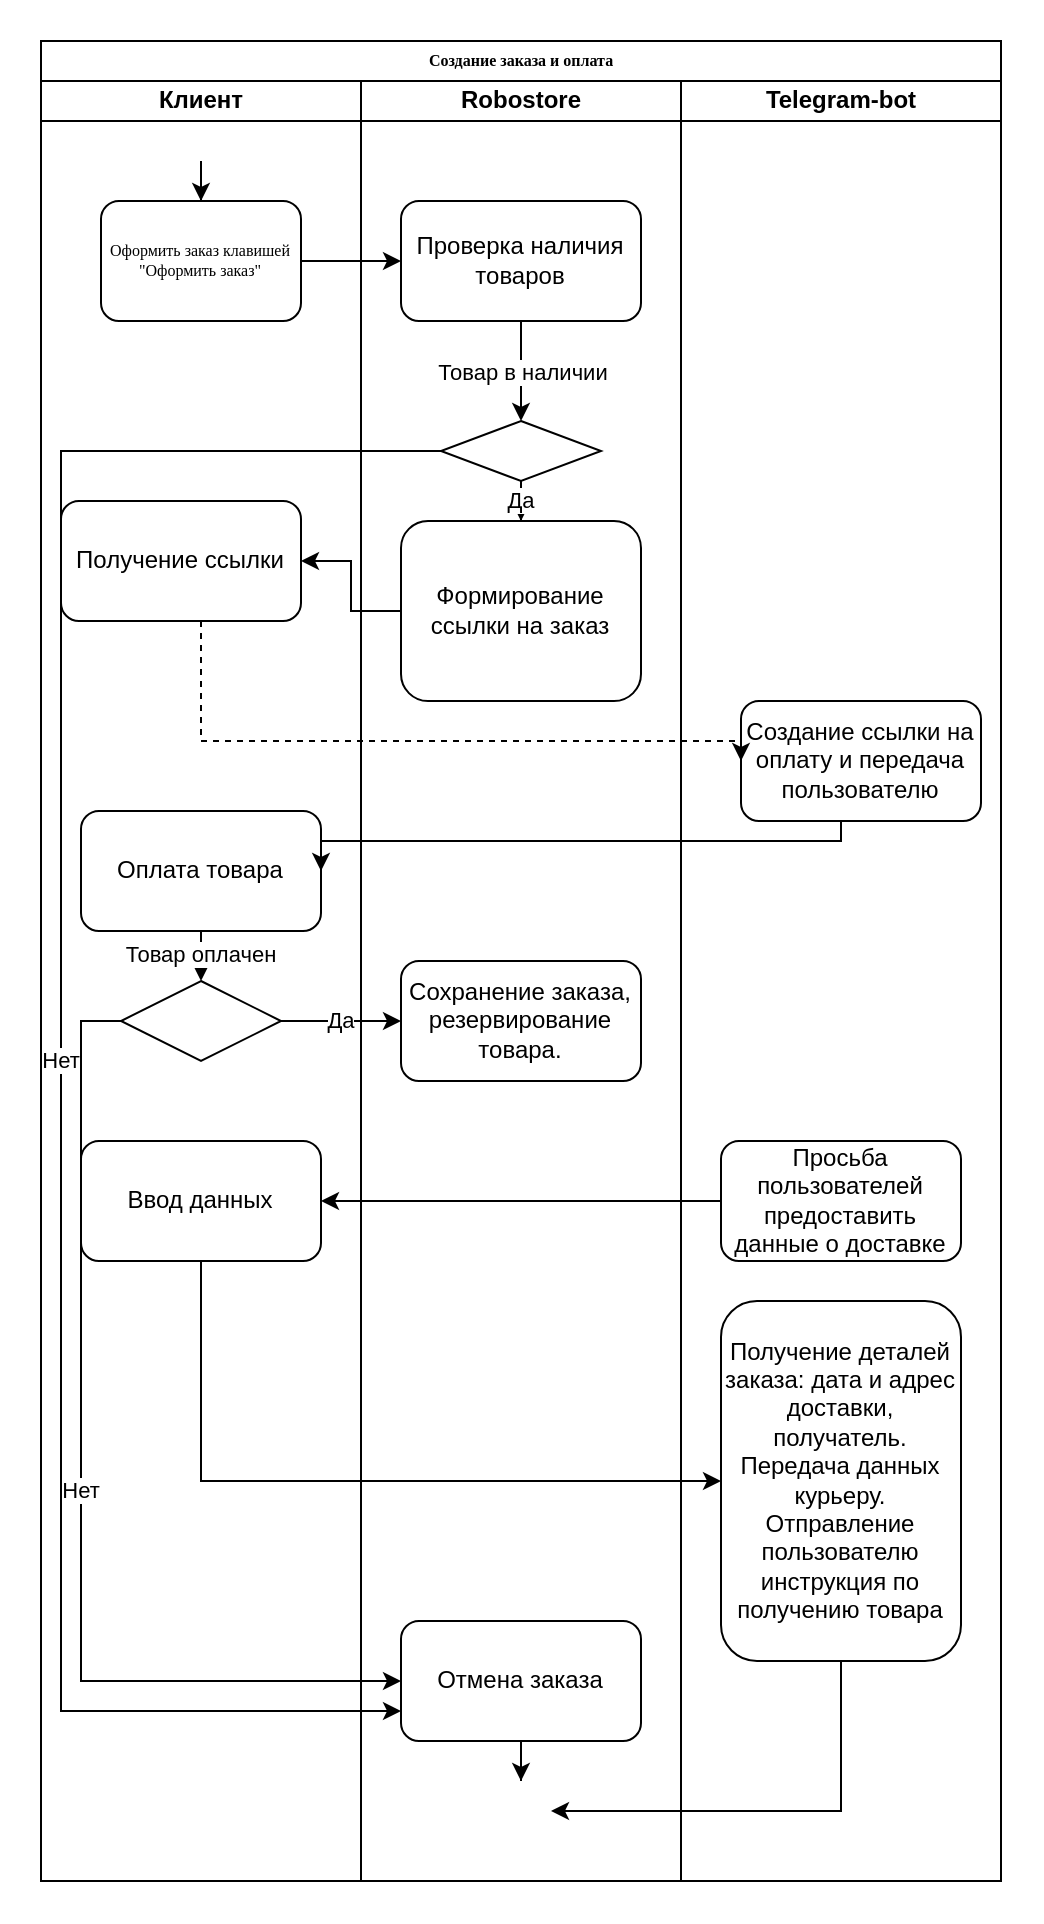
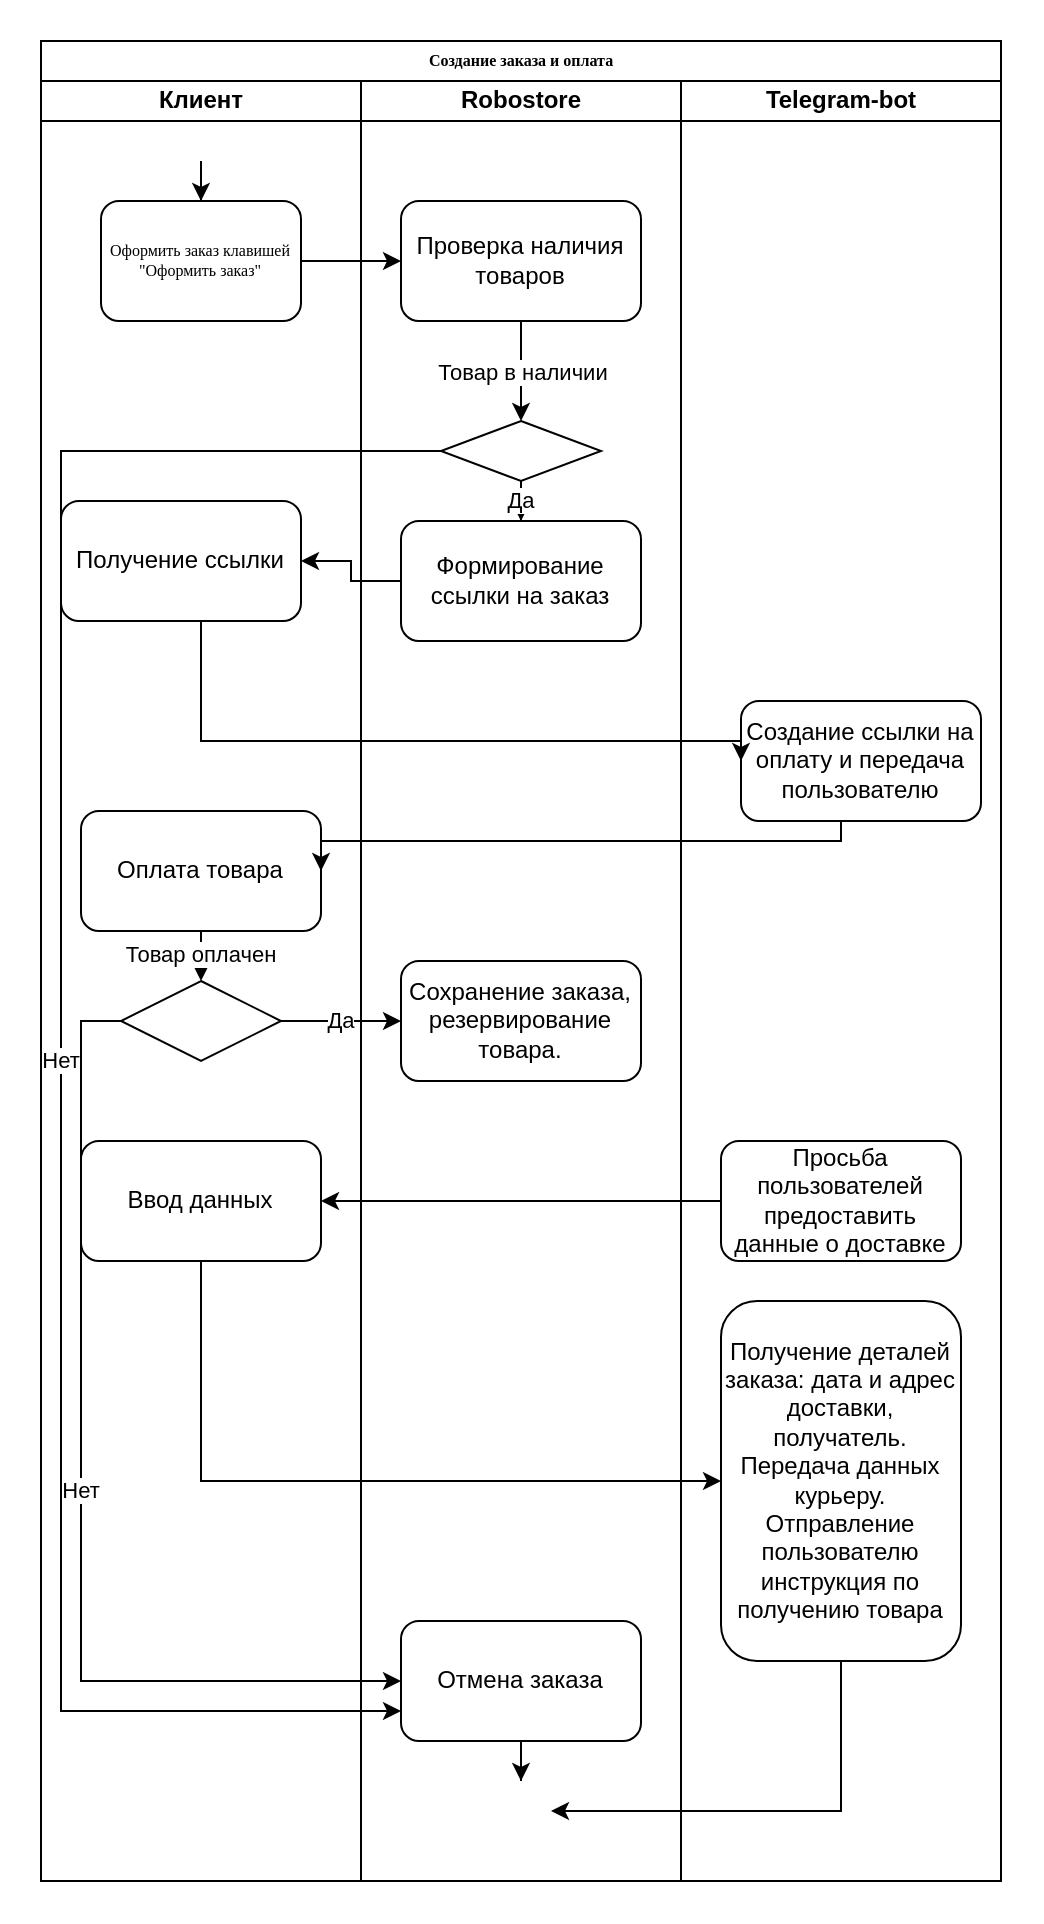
node "Формирование ссылки на заказ": size 240x180 -> 240x120
edge "Получение ссылки" -> "Создание ссылки на оплату и передача пользователю": style dashed -> solid
